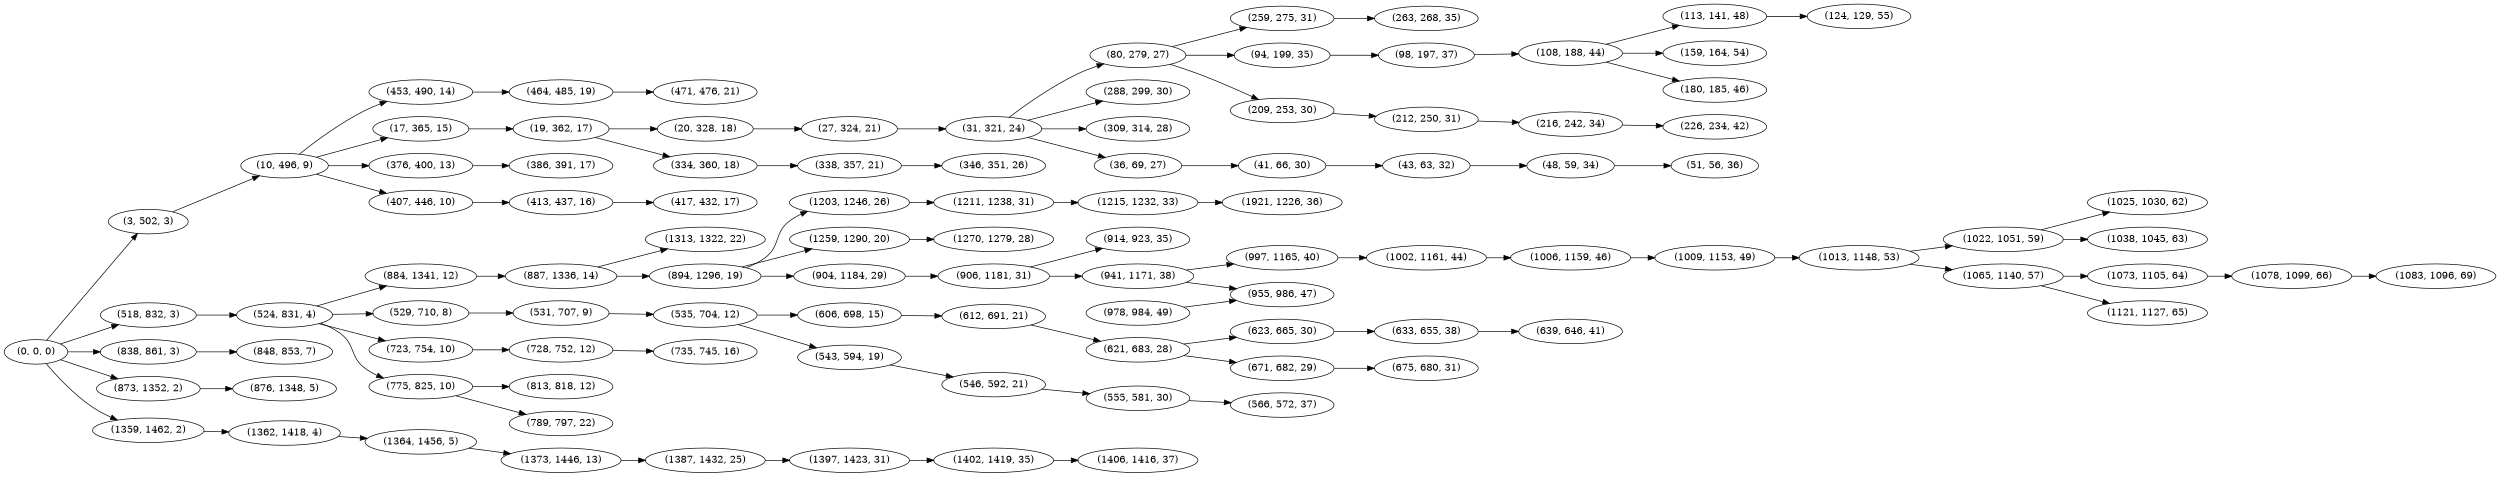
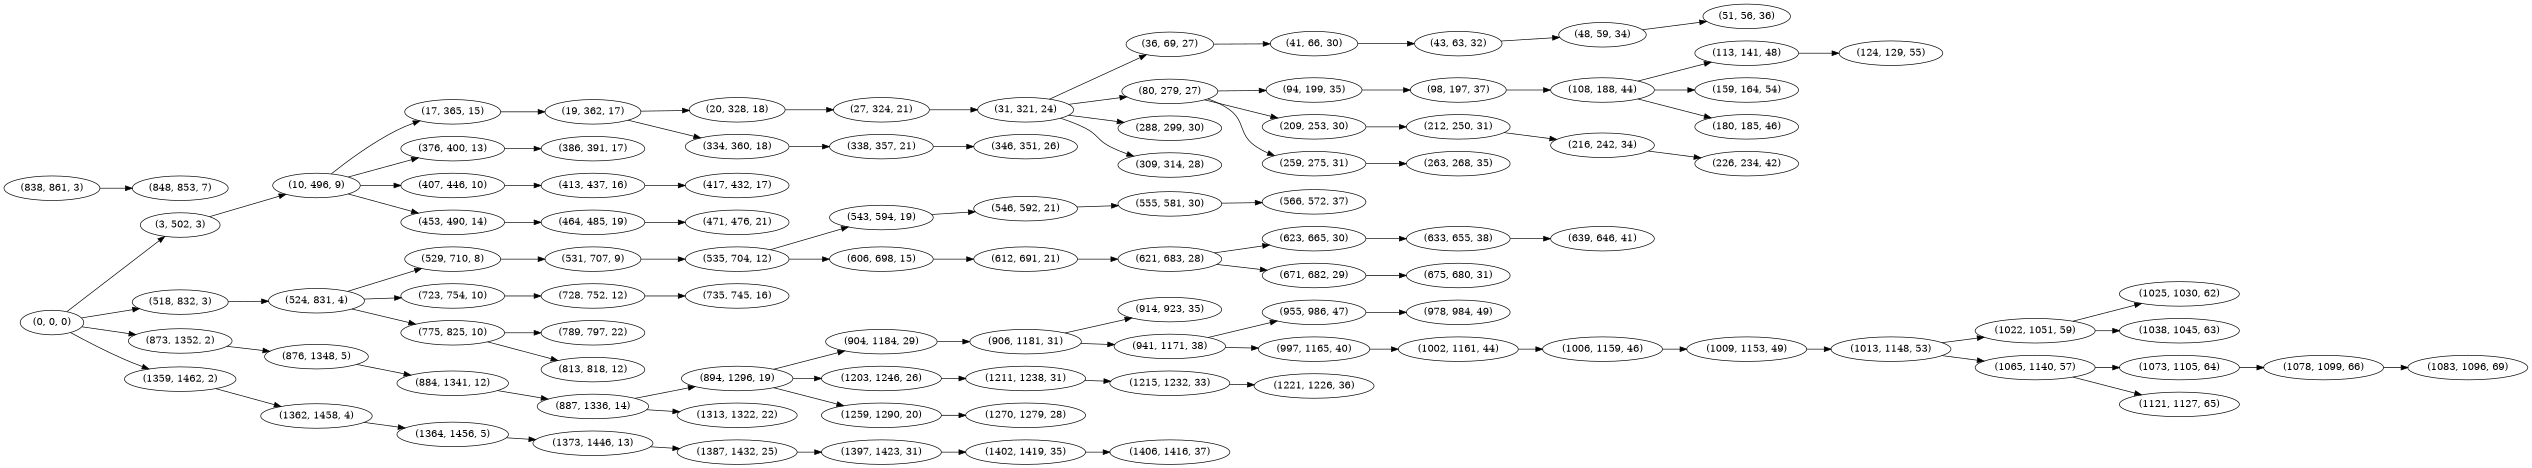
node "(1921, 1226, 36)": label "(1921, 1226, 36)" -> "(1221, 1226, 36)"
edge "(524, 831, 4)" -> "(884, 1341, 12)": now "(876, 1348, 5)" -> "(884, 1341, 12)"
edge "(978, 984, 49)" -> "(955, 986, 47)": reversed
edge "(0, 0, 0)" -> "(838, 861, 3)": removed
node "(1362, 1418, 4)": label "(1362, 1418, 4)" -> "(1362, 1458, 4)"
